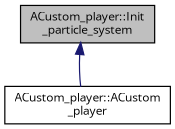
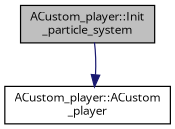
edge "ACustom_player::ACustom _player" -> "ACustom_player::Init _particle_system": reversed
